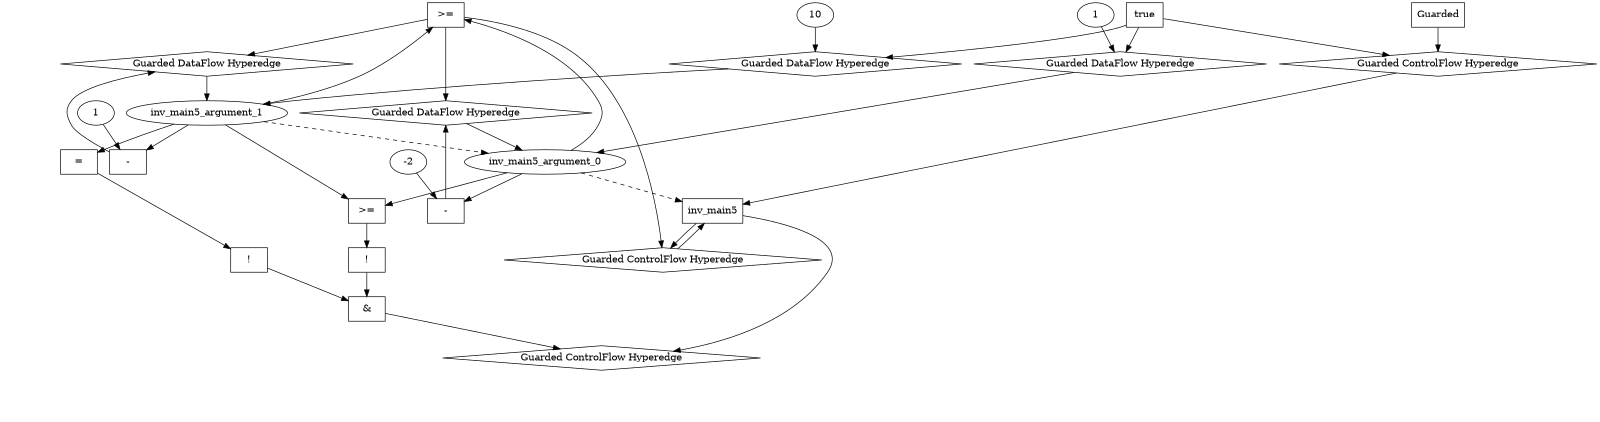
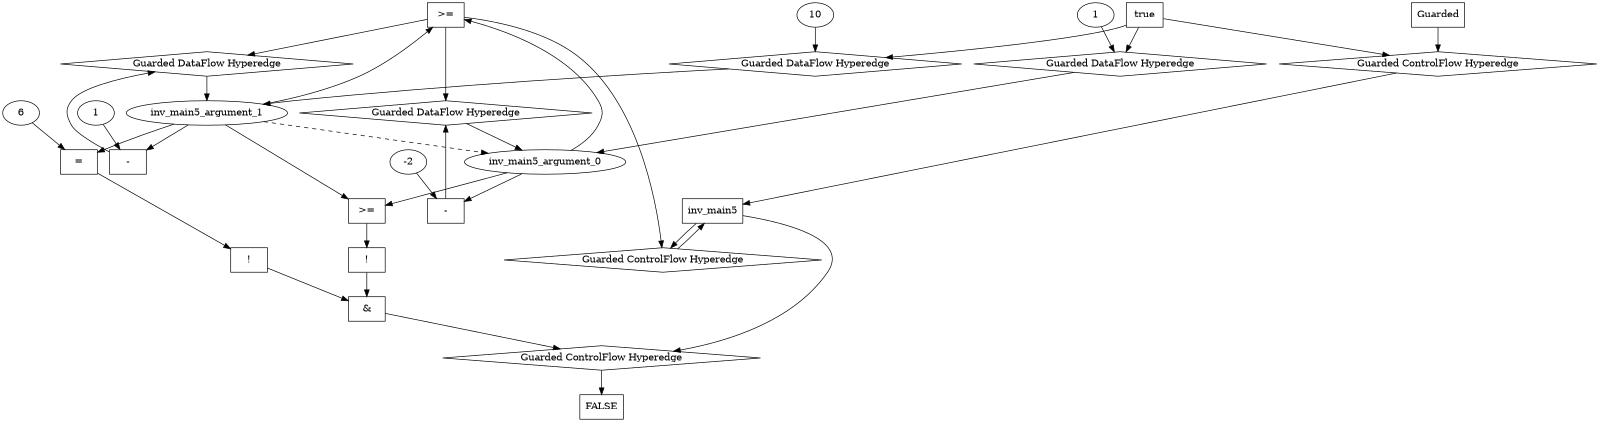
node "6": added
edge "inv_main5_argument_0" -> "inv_main5": removed
node "FALSE": added
